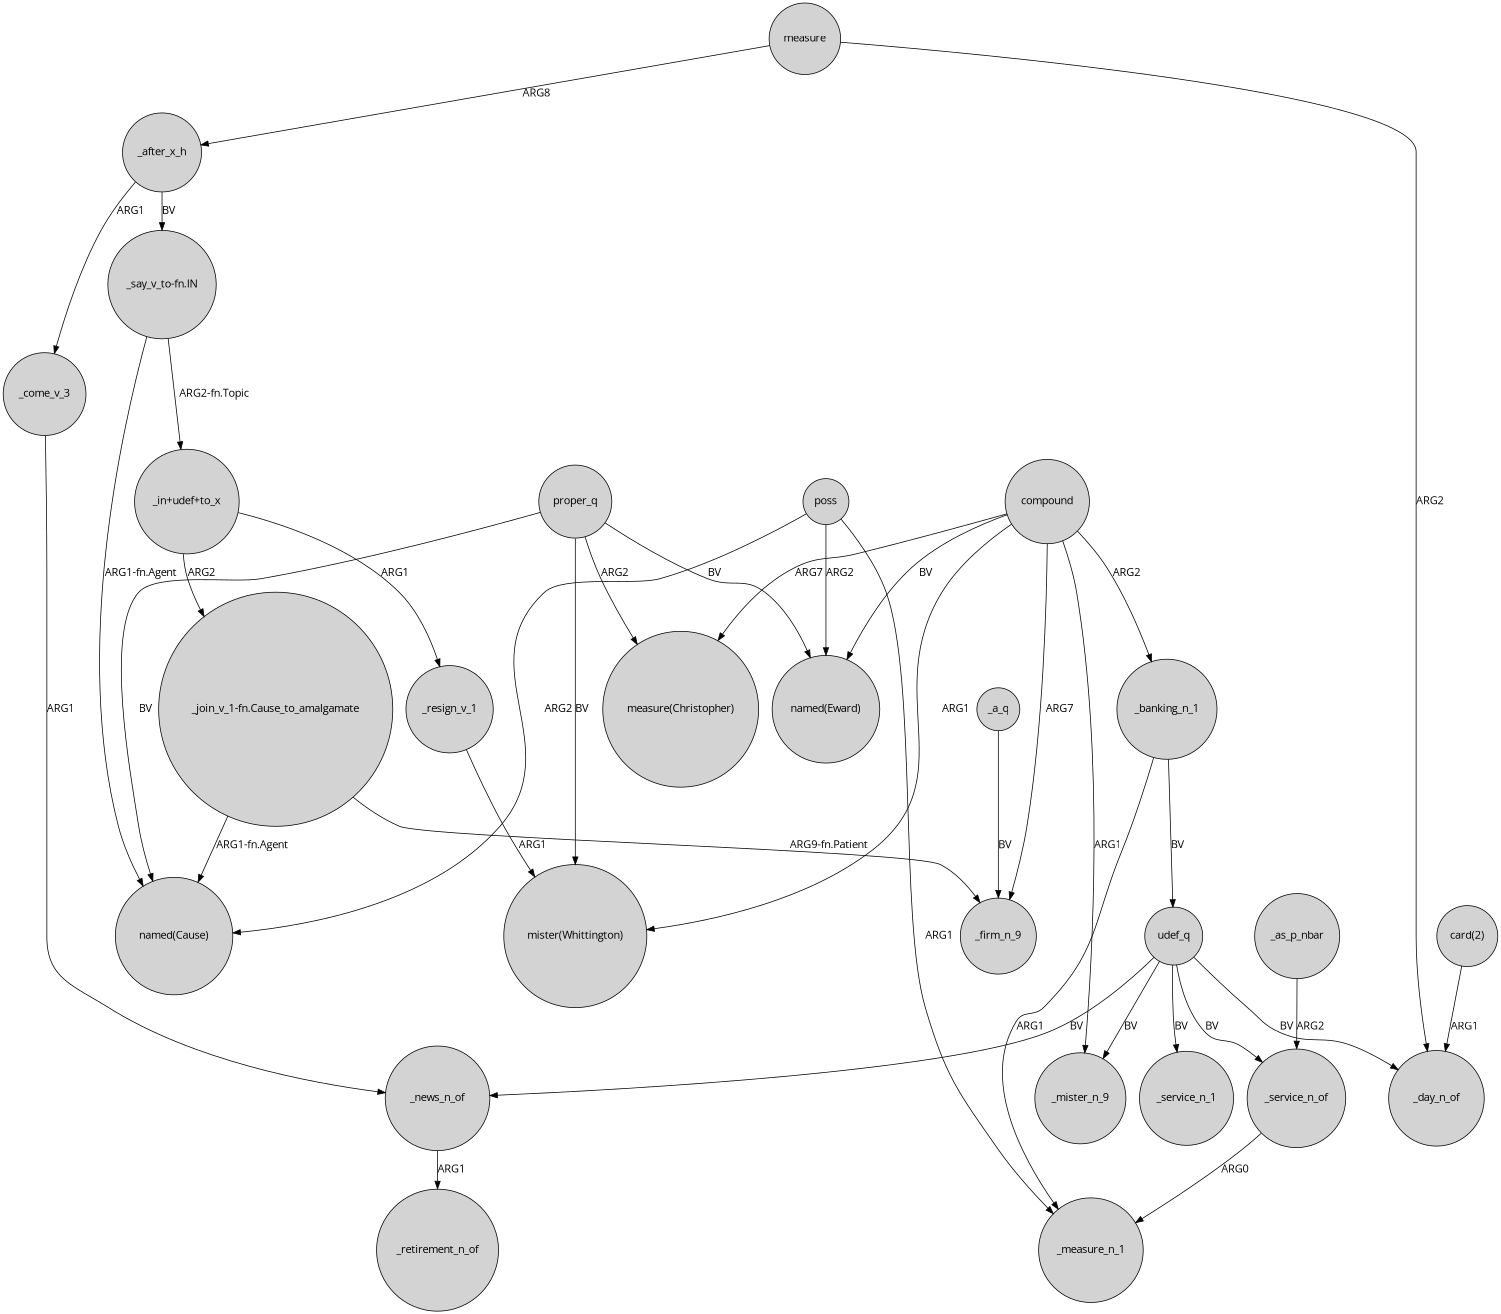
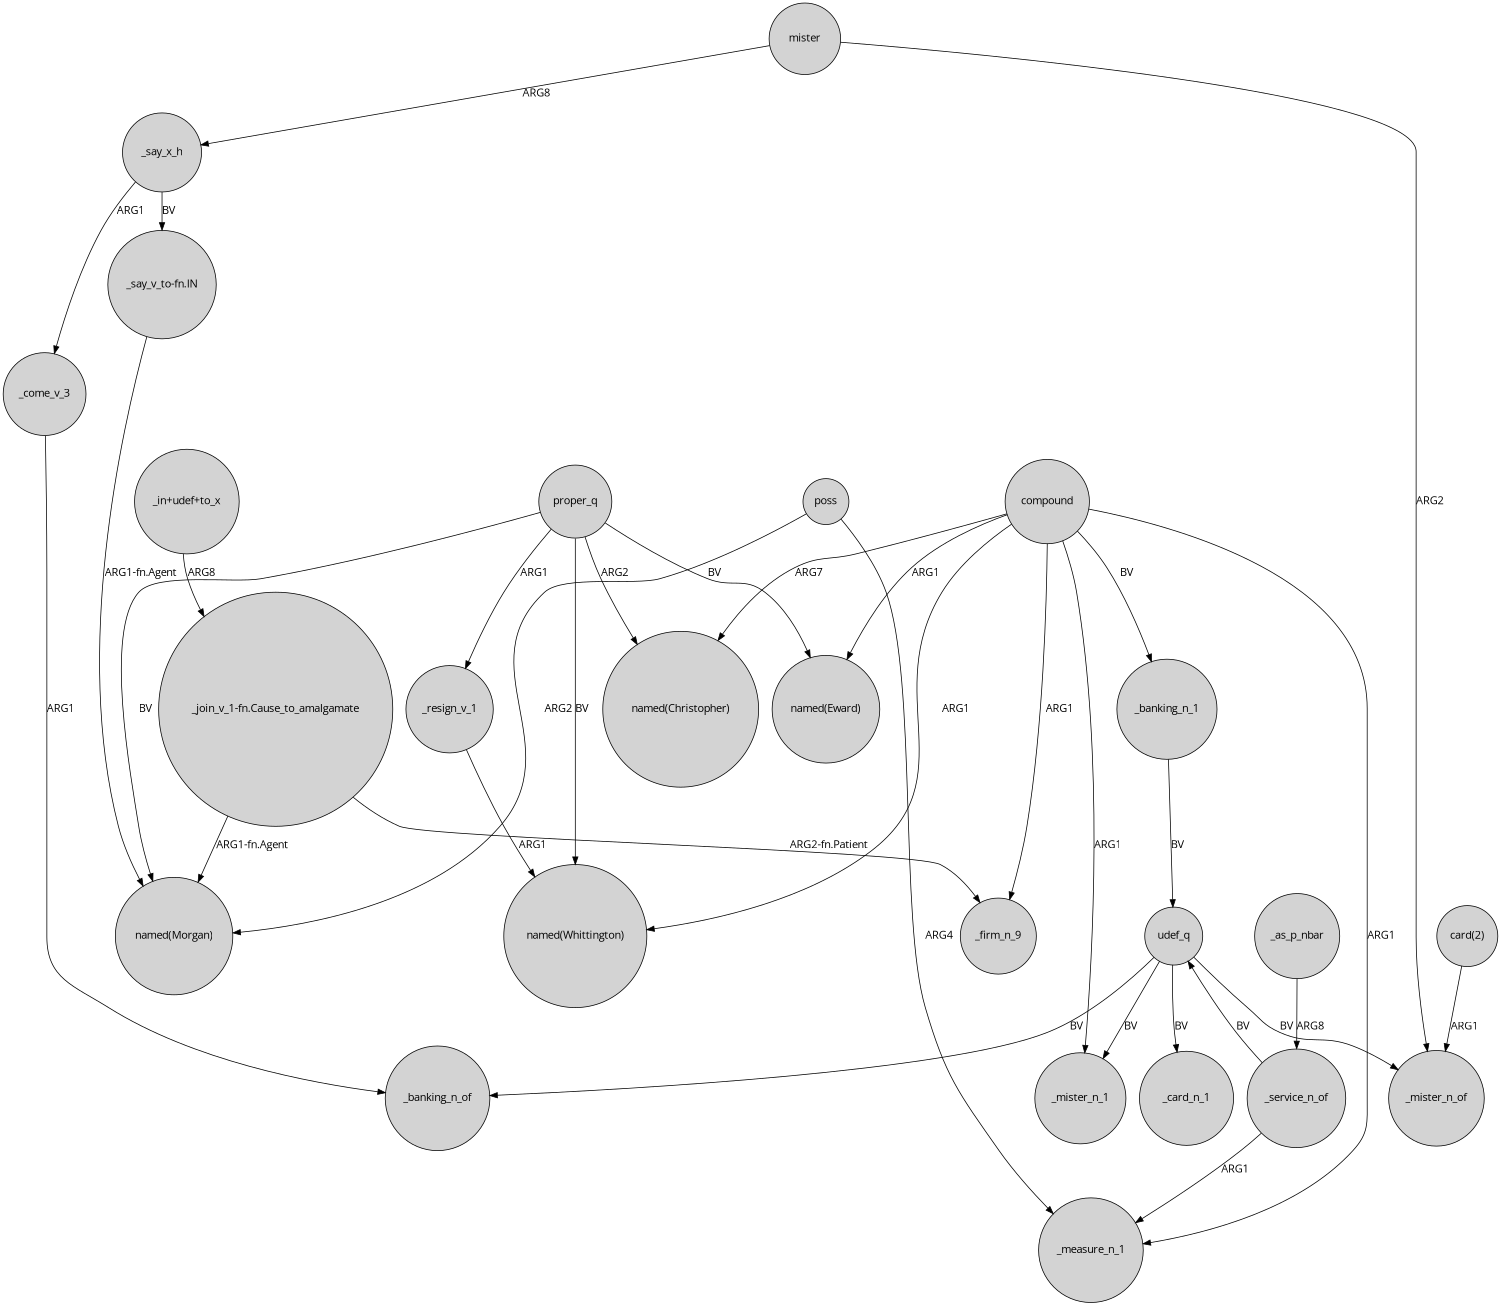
node "measure": label "measure" -> "mister"
node "_after_x_h": label "_after_x_h" -> "_say_x_h"
edge "_say_v_to-fn.IN" -> "_in+udef+to_x": removed, label "ARG2-fn.Topic"
edge "_in+udef+to_x" -> "_resign_v_1": now "proper_q" -> "_resign_v_1"
edge "_in+udef+to_x" -> "_join_v_1-fn.Cause_to_amalgamate": label "ARG2" -> "ARG8"
edge "compound" -> "named(Eward)": label "BV" -> "ARG1"
edge "compound" -> "_banking_n_1": label "ARG2" -> "BV"
edge "poss" -> "named(Eward)": removed, label "ARG2"
node "measure(Christopher)": label "measure(Christopher)" -> "named(Christopher)"
node "_a_q": removed
edge "compound" -> "_firm_n_9": label "ARG7" -> "ARG1"
edge "_join_v_1-fn.Cause_to_amalgamate" -> "_firm_n_9": label "ARG9-fn.Patient" -> "ARG2-fn.Patient"
node "named(Cause)": label "named(Cause)" -> "named(Morgan)"
node "mister(Whittington)": label "mister(Whittington)" -> "named(Whittington)"
edge "poss" -> "_measure_n_1": label "ARG1" -> "ARG4"
edge "_banking_n_1" -> "_measure_n_1": now "compound" -> "_measure_n_1"
edge "udef_q" -> "_service_n_of": reversed
edge "_as_p_nbar" -> "_service_n_of": label "ARG2" -> "ARG8"
node "_news_n_of": label "_news_n_of" -> "_banking_n_of"
node "_mister_n_9": label "_mister_n_9" -> "_mister_n_1"
node "_service_n_1": label "_service_n_1" -> "_card_n_1"
node "_day_n_of": label "_day_n_of" -> "_mister_n_of"
edge "_service_n_of" -> "_measure_n_1": label "ARG0" -> "ARG1"
node "_retirement_n_of": removed
